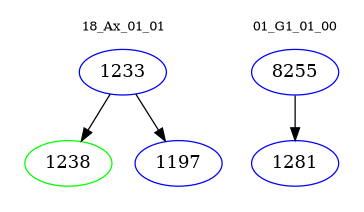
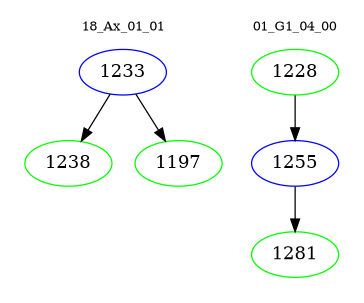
cluster "01_G1_01_00": label "01_G1_01_00" -> "01_G1_04_00"
node "8255": label "8255" -> "1255"
node "1228": added
node "1197": color blue -> green
node "1281": color blue -> green
